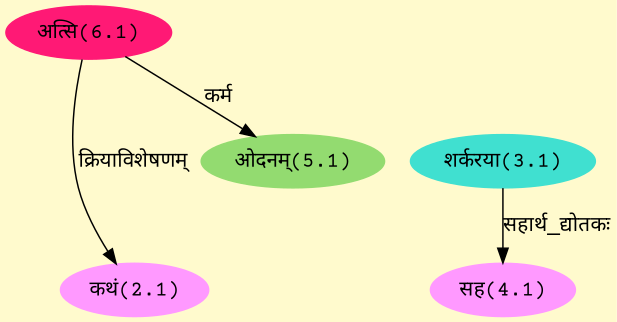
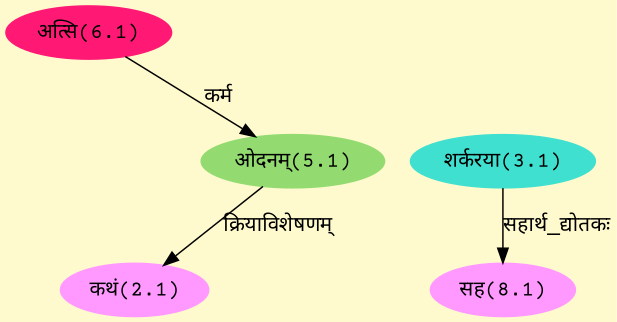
edge "अत्सि(6.1)" -> "कथं(2.1)": now "ओदनम्(5.1)" -> "कथं(2.1)"
node "सह(4.1)": label "सह(4.1)" -> "सह(8.1)"
